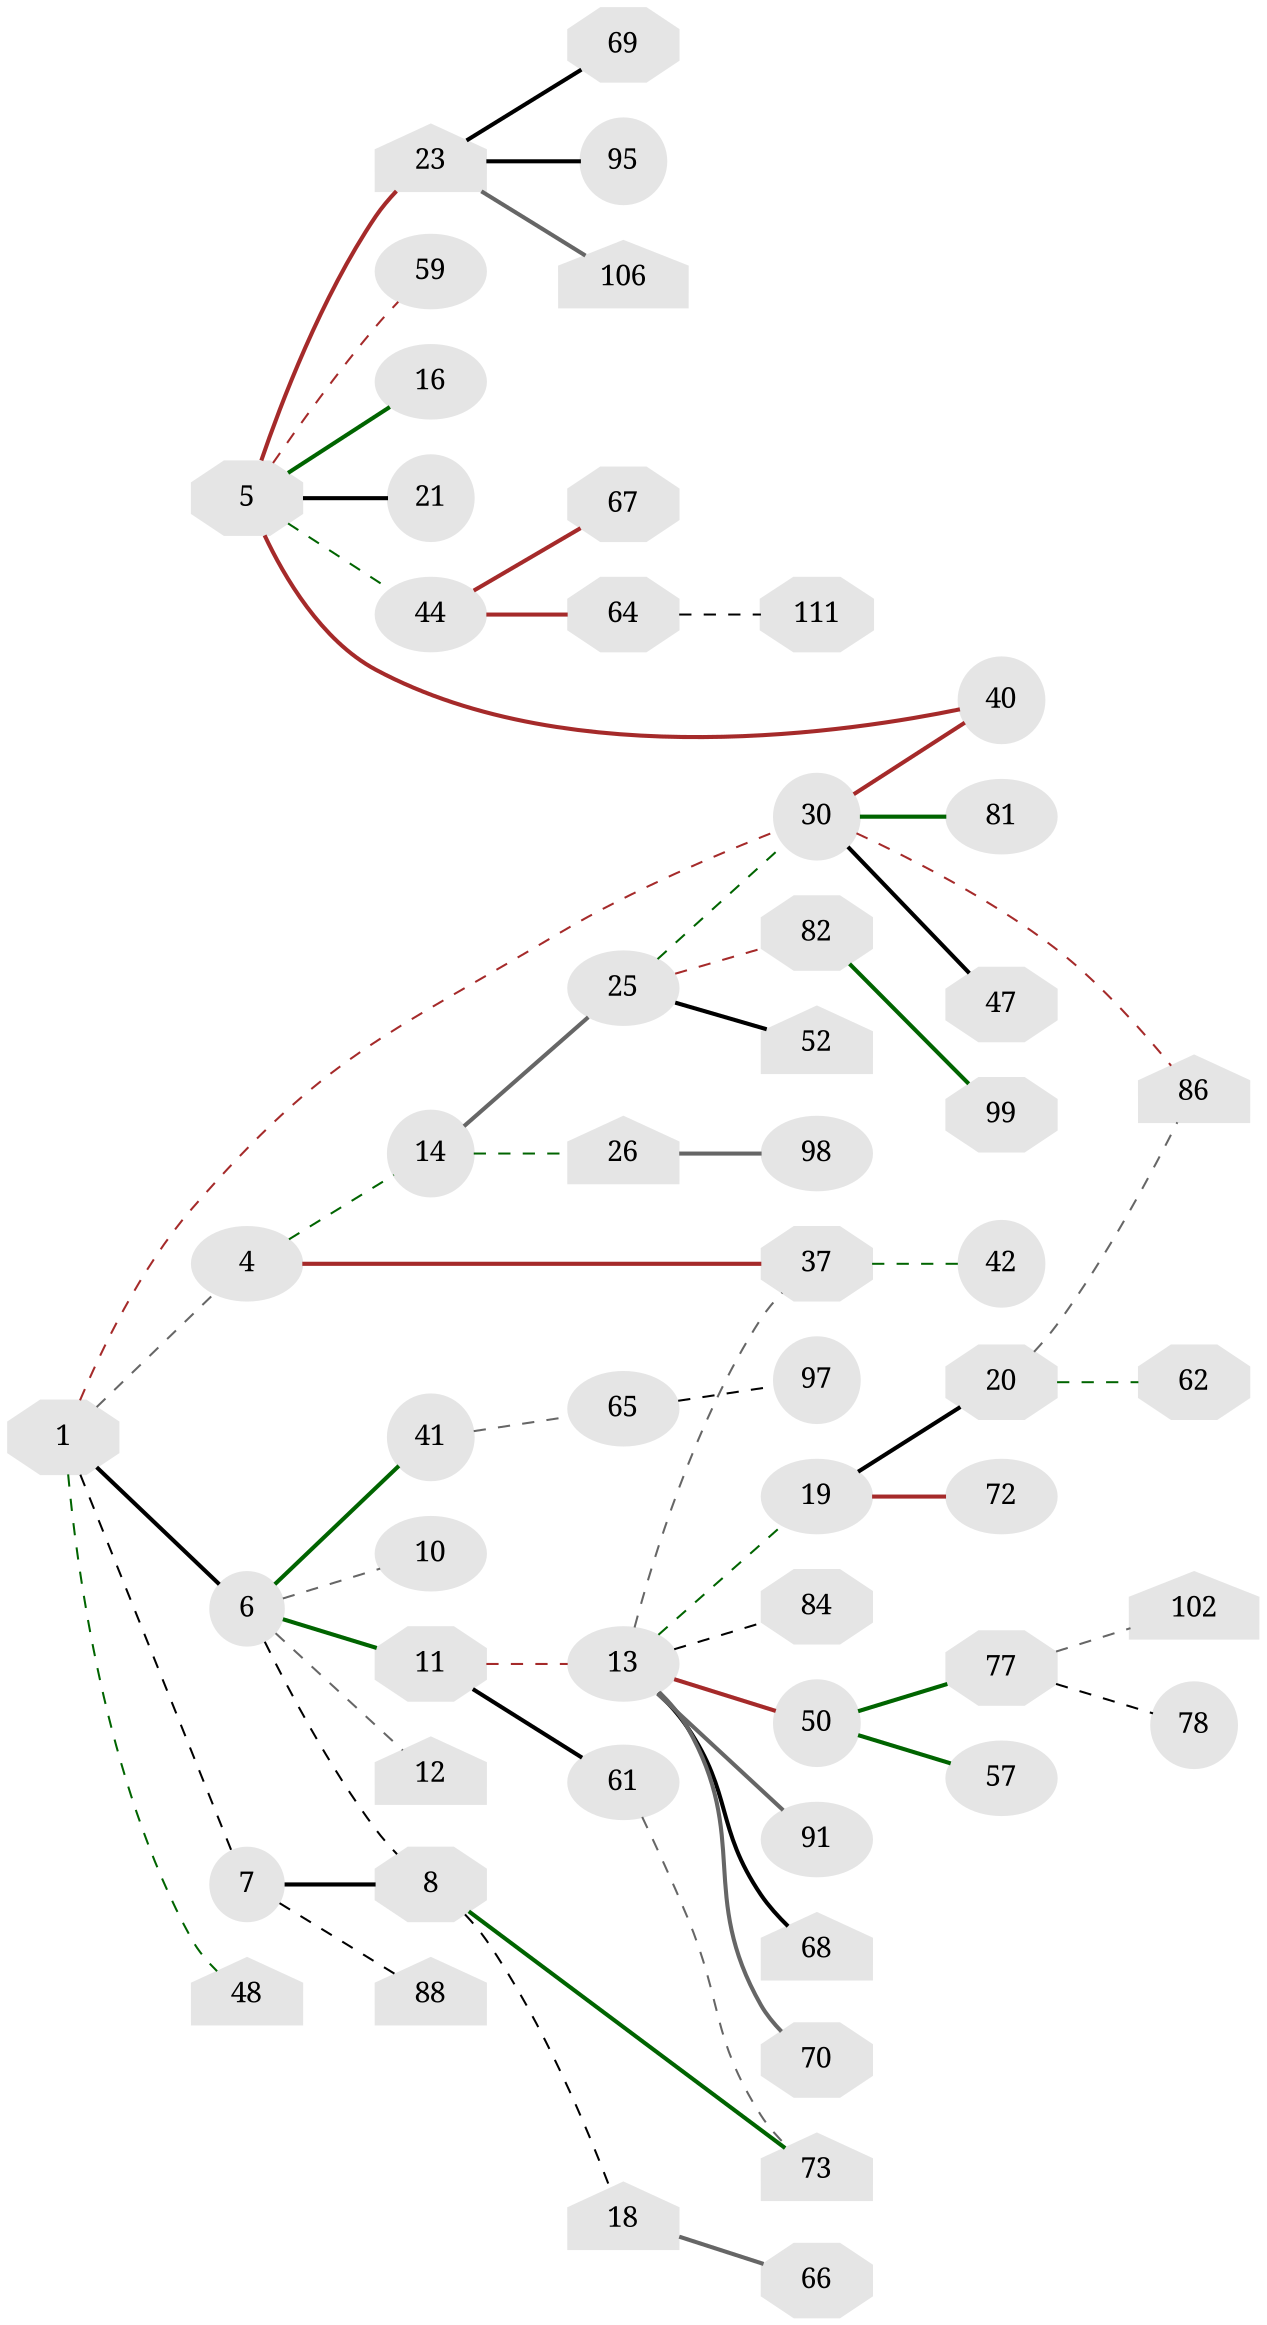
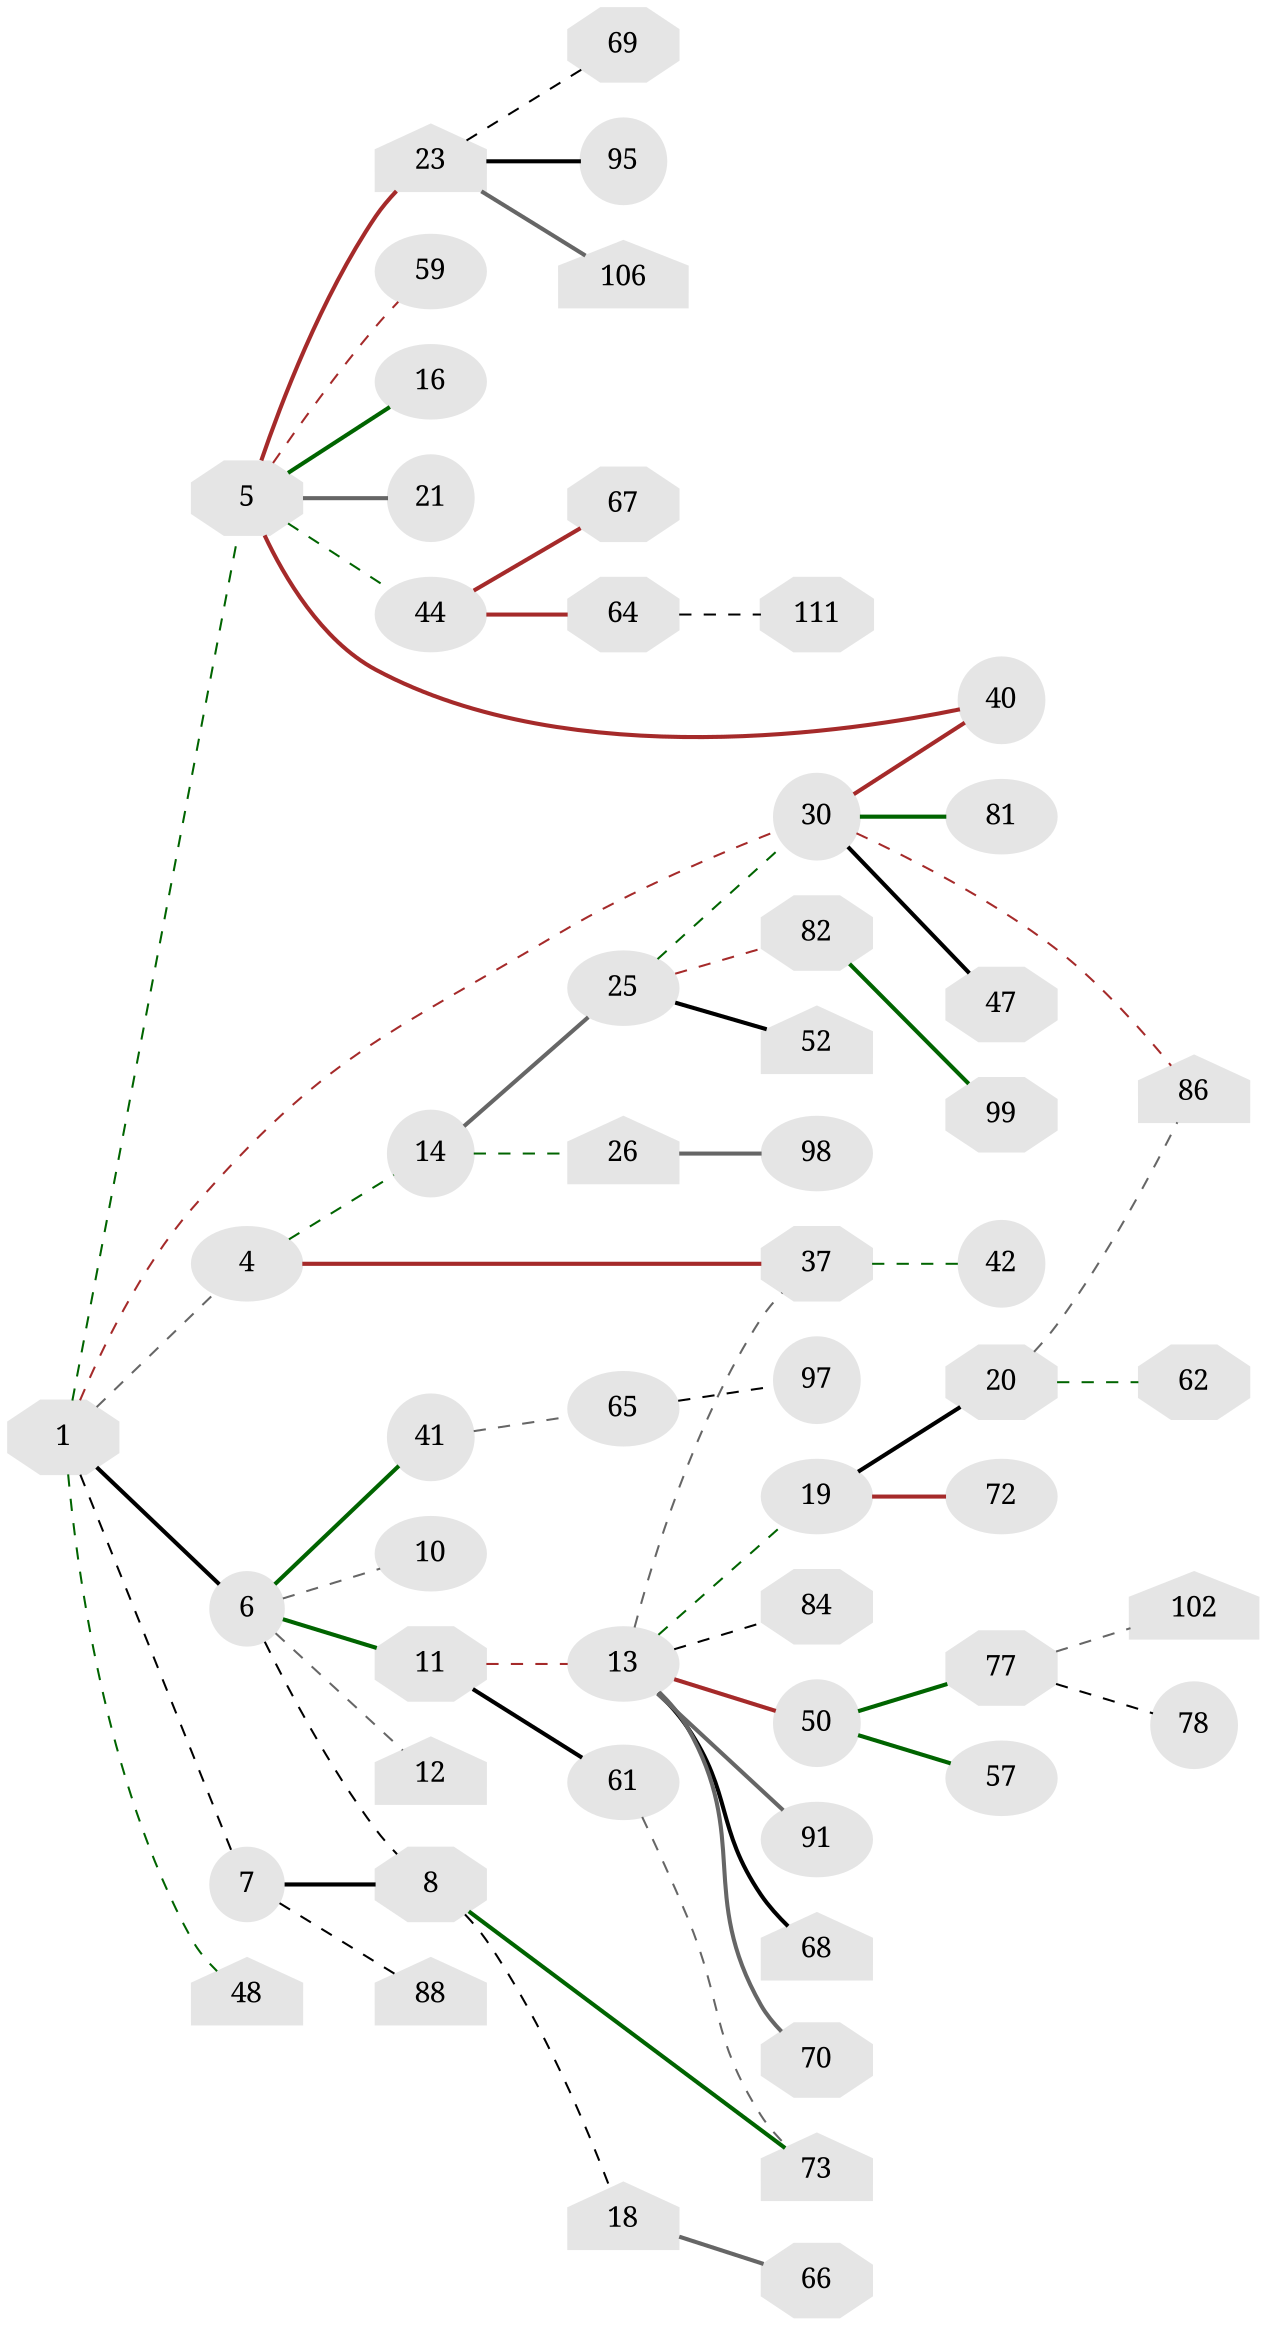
edge "69" -- "23": style bold -> dashed
edge "5" -- "21": color black -> gray40
edge "5" -- "1": added
